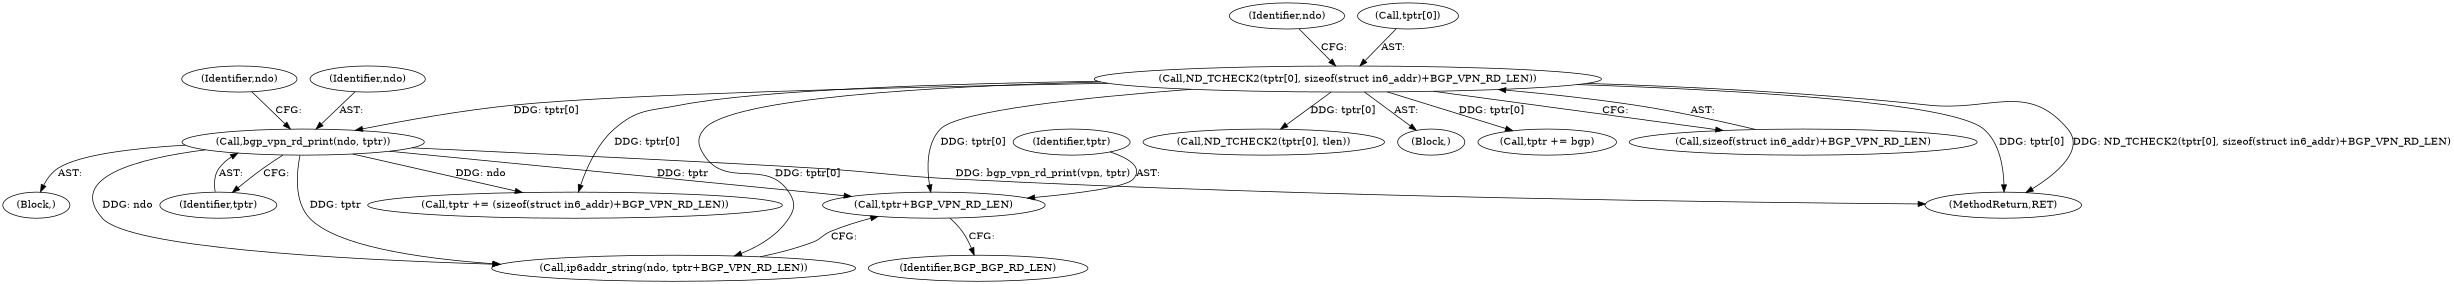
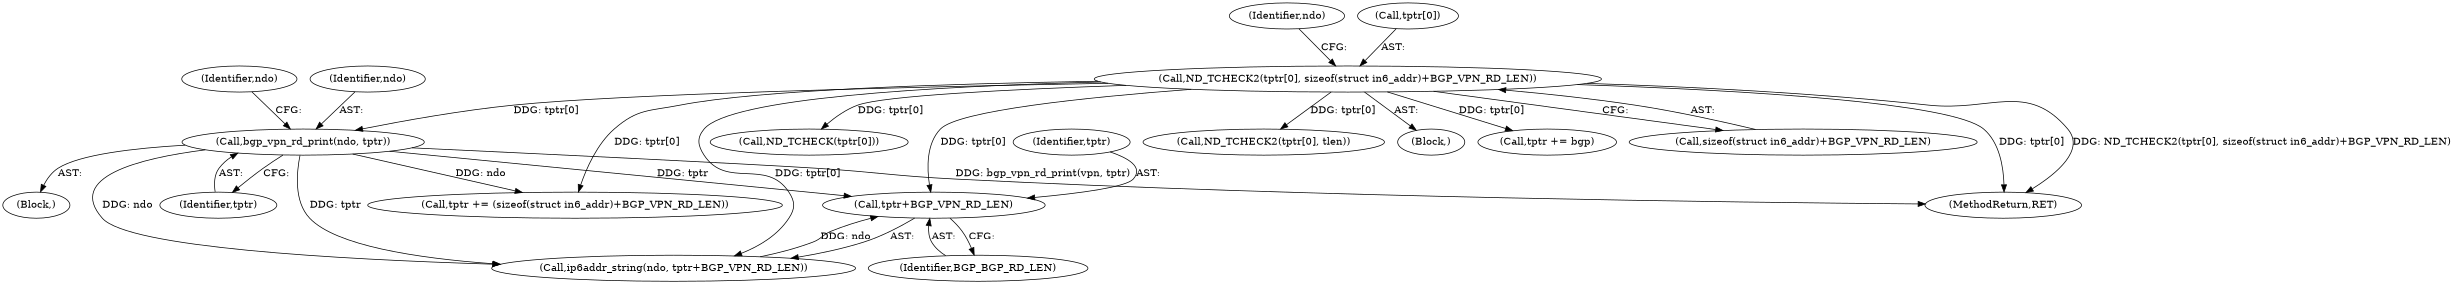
node "(Call,ND_TCHECK(tptr[0]))": added
edge "(Call,ip6addr_string(ndo, tptr+BGP_VPN_RD_LEN))" -> "(Call,tptr+BGP_VPN_RD_LEN)": label "CFG: " -> "DDG: ndo"
edge "(Identifier,BGP_BGP_RD_LEN)" -> "(Call,tptr+BGP_VPN_RD_LEN)": added, label "AST:"
edge "(Call,tptr+BGP_VPN_RD_LEN)" -> "(Call,ip6addr_string(ndo, tptr+BGP_VPN_RD_LEN))": added, label "AST:"
